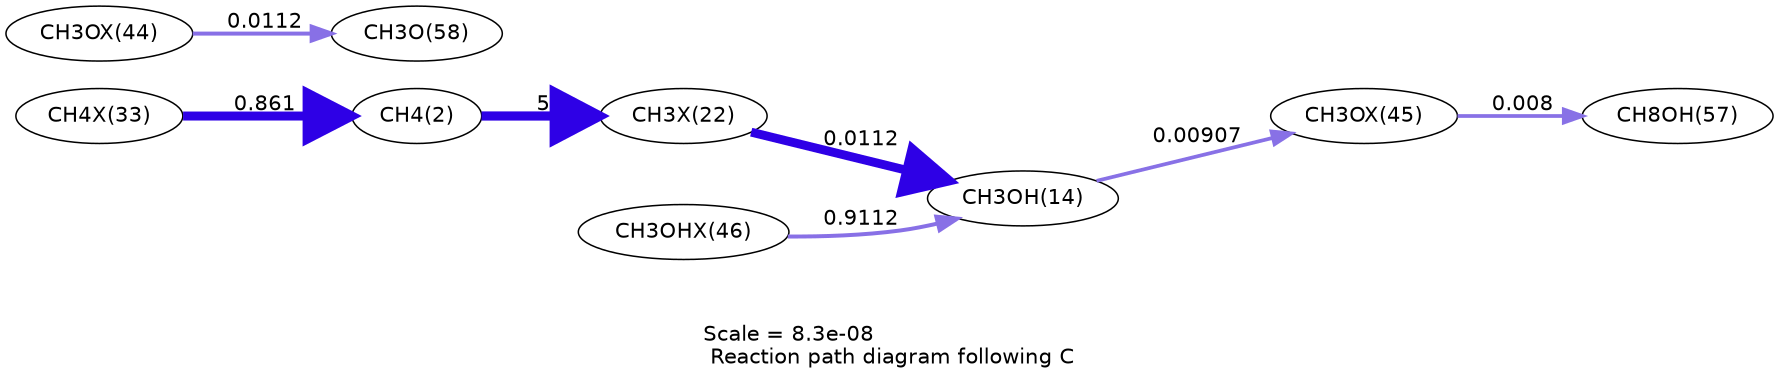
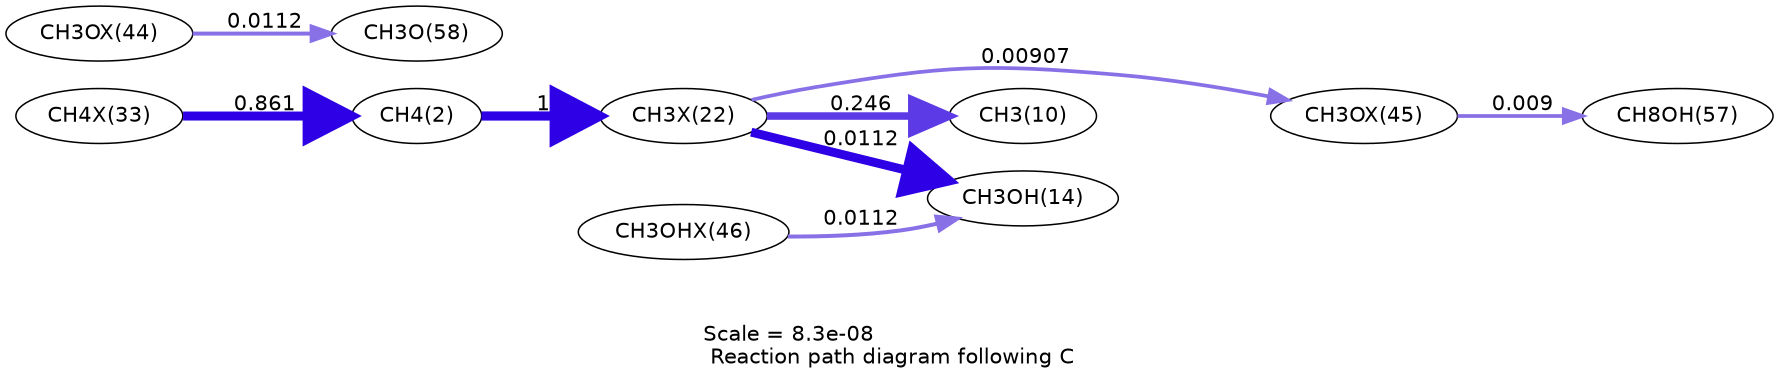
edge "CH4(2)" -> "CH3X(22)": label " 5" -> " 1"
edge "CH3OX(45)" -> "CH8OH(57)": label " 0.008" -> " 0.009"
node "CH3(10)": added
edge "CH3OH(14)" -> "CH3OX(45)": now "CH3X(22)" -> "CH3OX(45)"
edge "CH3OHX(46)" -> "CH3OH(14)": label " 0.9112" -> " 0.0112"
